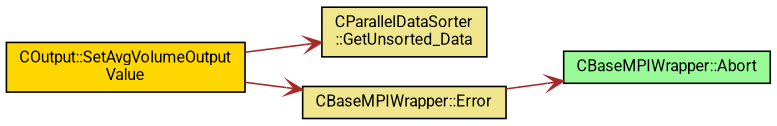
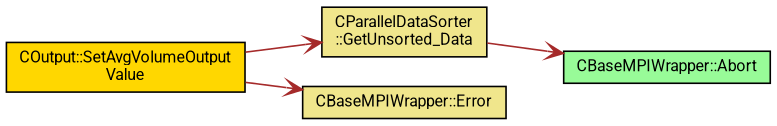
edge "CBaseMPIWrapper::Error" -> "CBaseMPIWrapper::Abort": now "CParallelDataSorter ::GetUnsorted_Data" -> "CBaseMPIWrapper::Abort"
